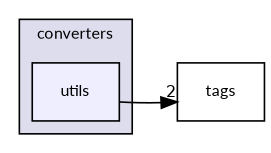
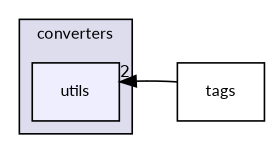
edge "utils" -> "tags": reversed
